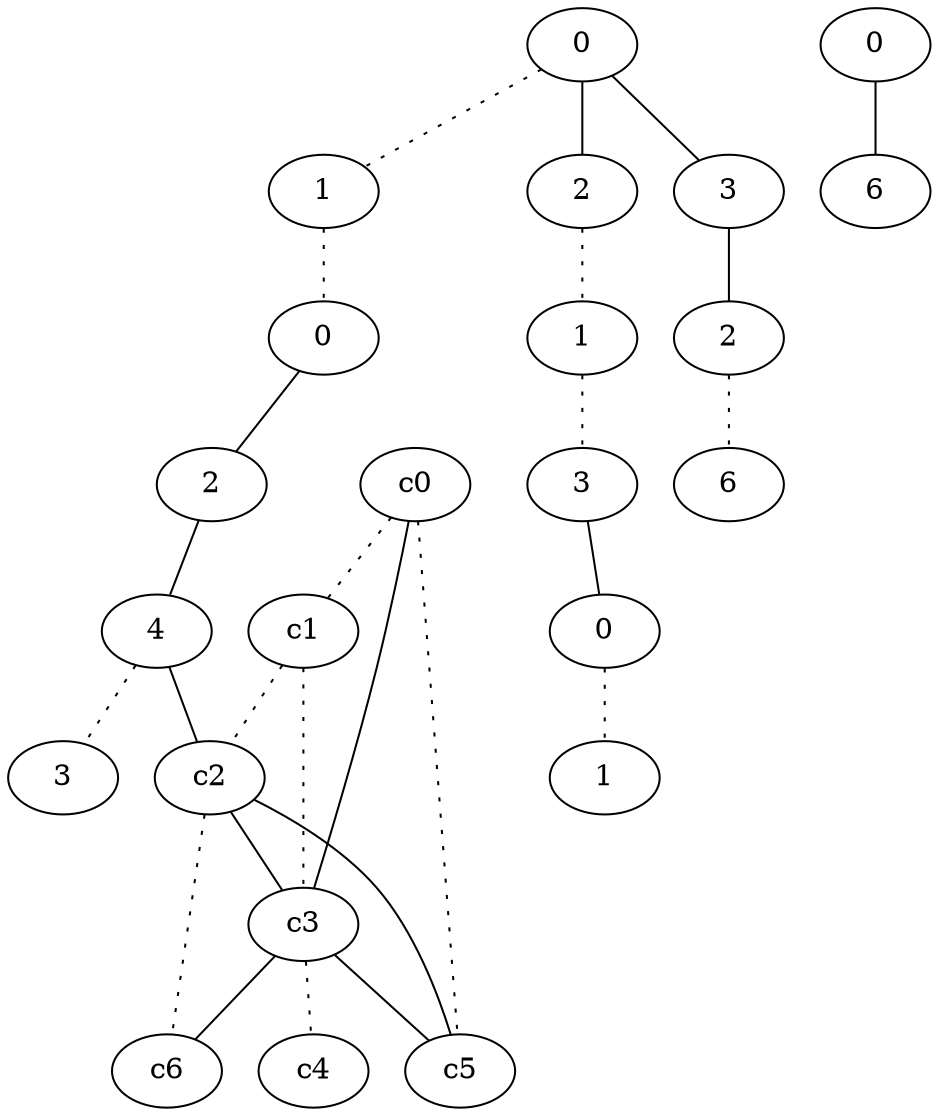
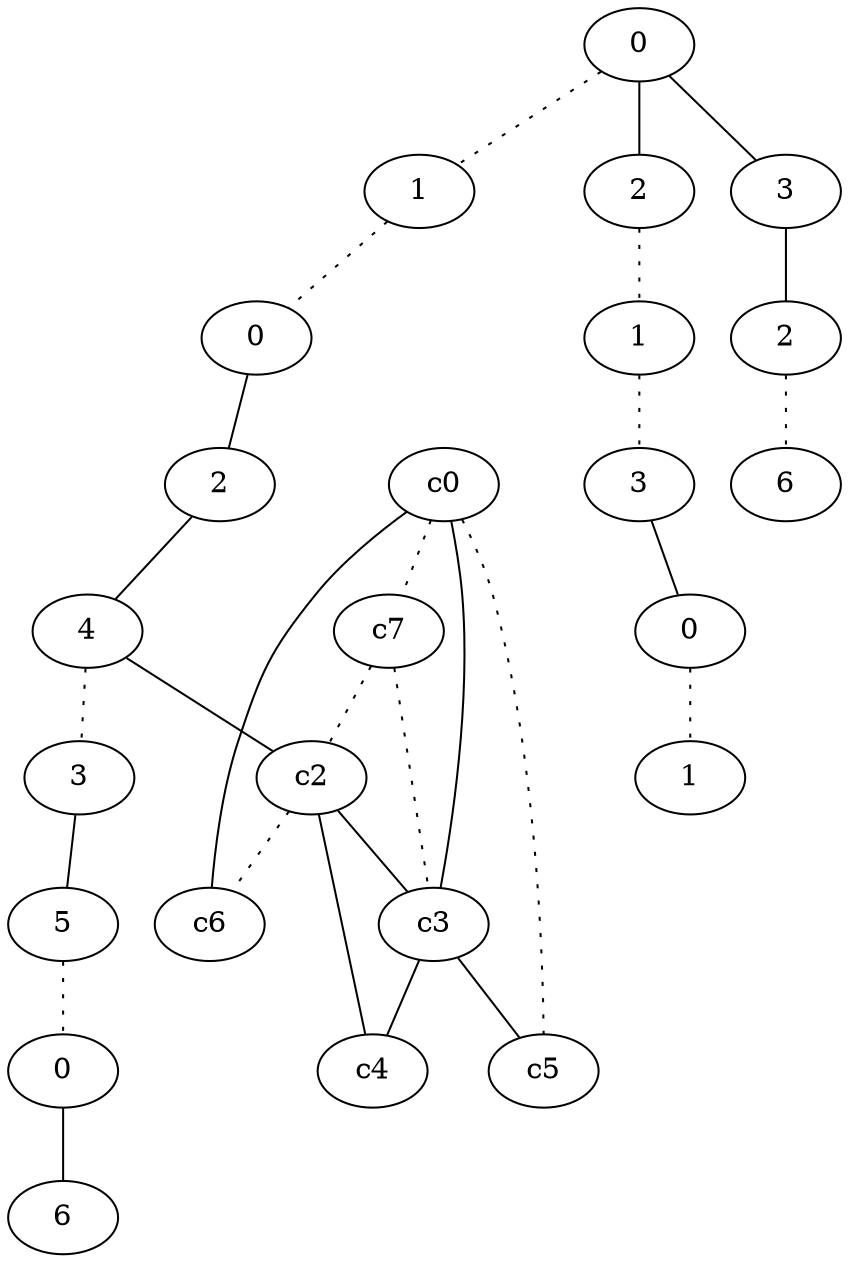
node "c1": label "c1" -> "c7"
edge "c2" -- "c5": now "c2" -- "c4"
node "5": added
edge "c3" -- "c6": now "c0" -- "c6"
edge "c3" -- "c4": style dotted -> solid
